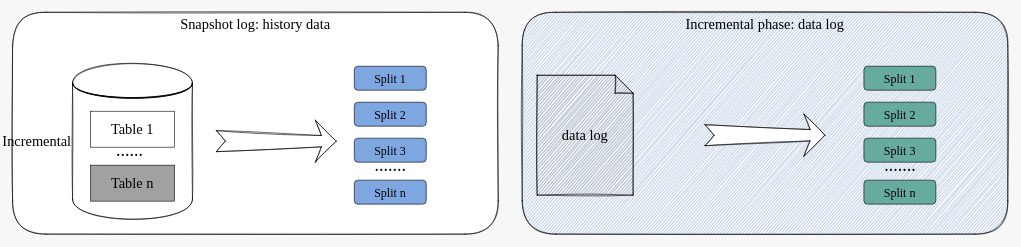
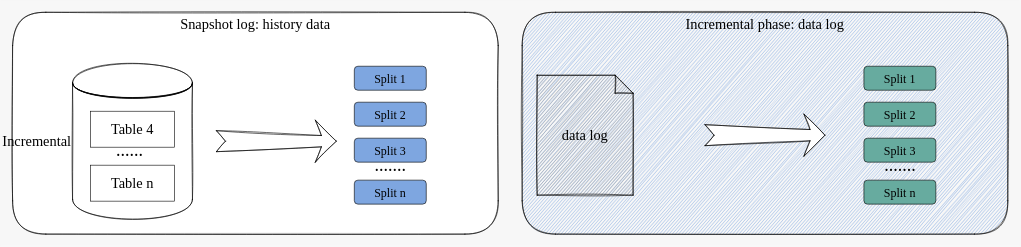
node "Table 1": label "Table 1" -> "Table 4"
node "Table n": fillcolor #a1a1a1 -> #ffffff
